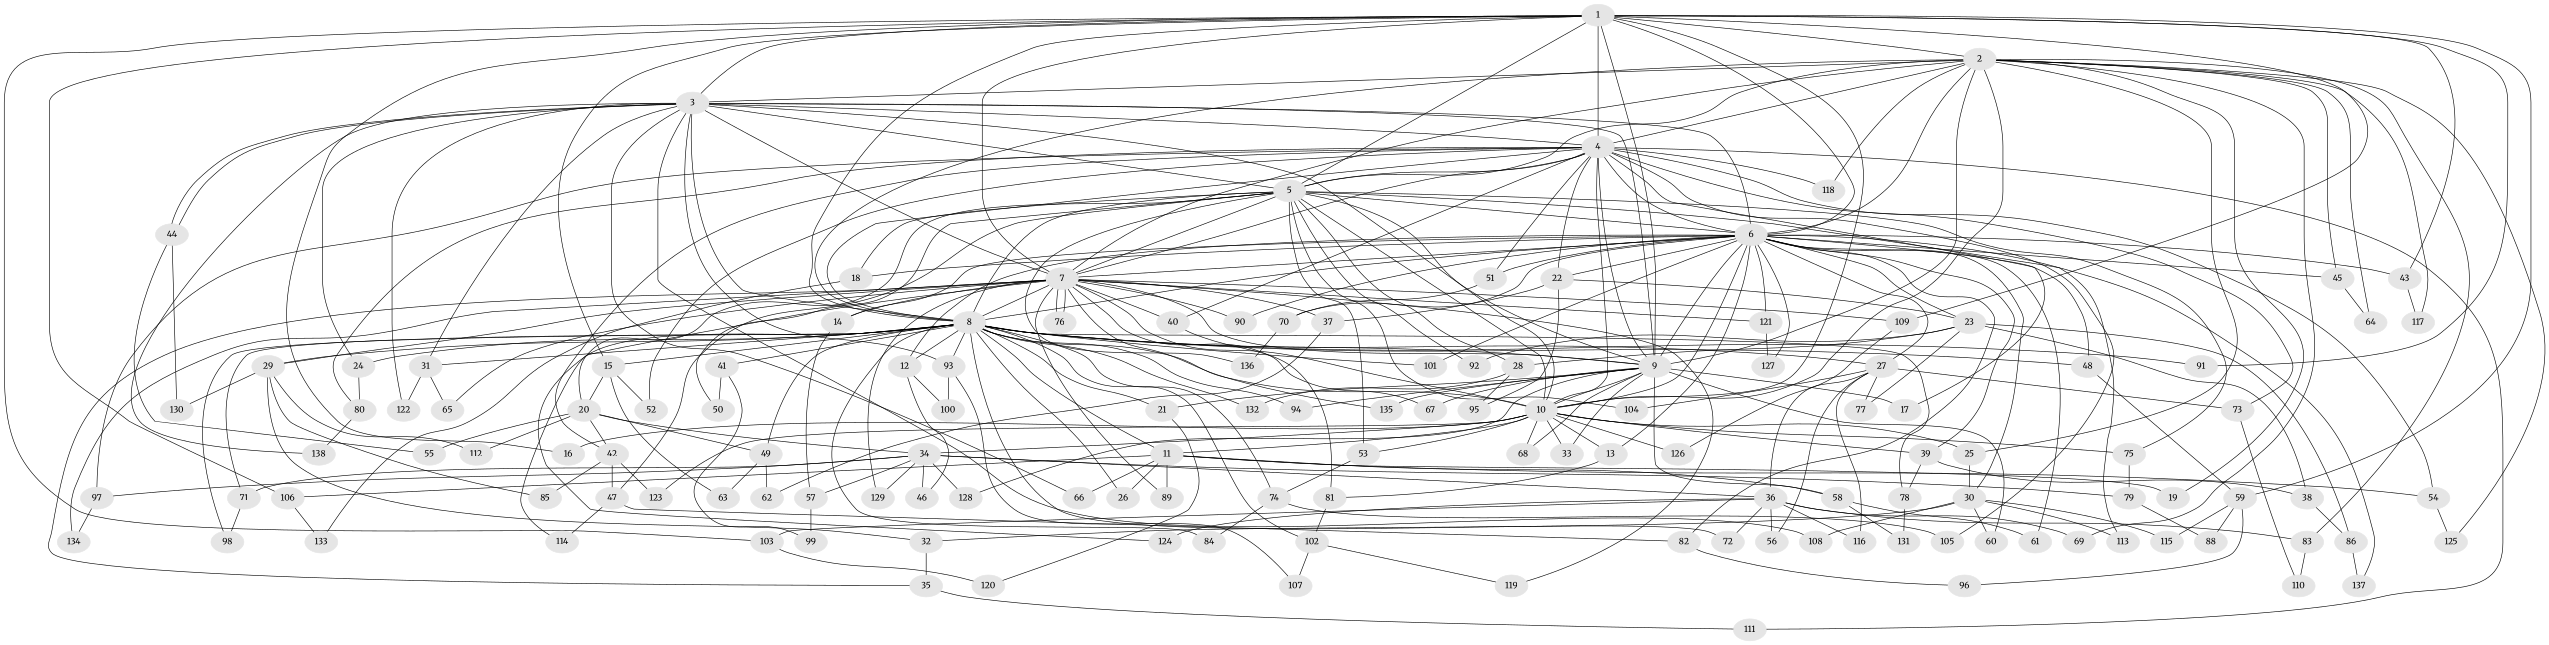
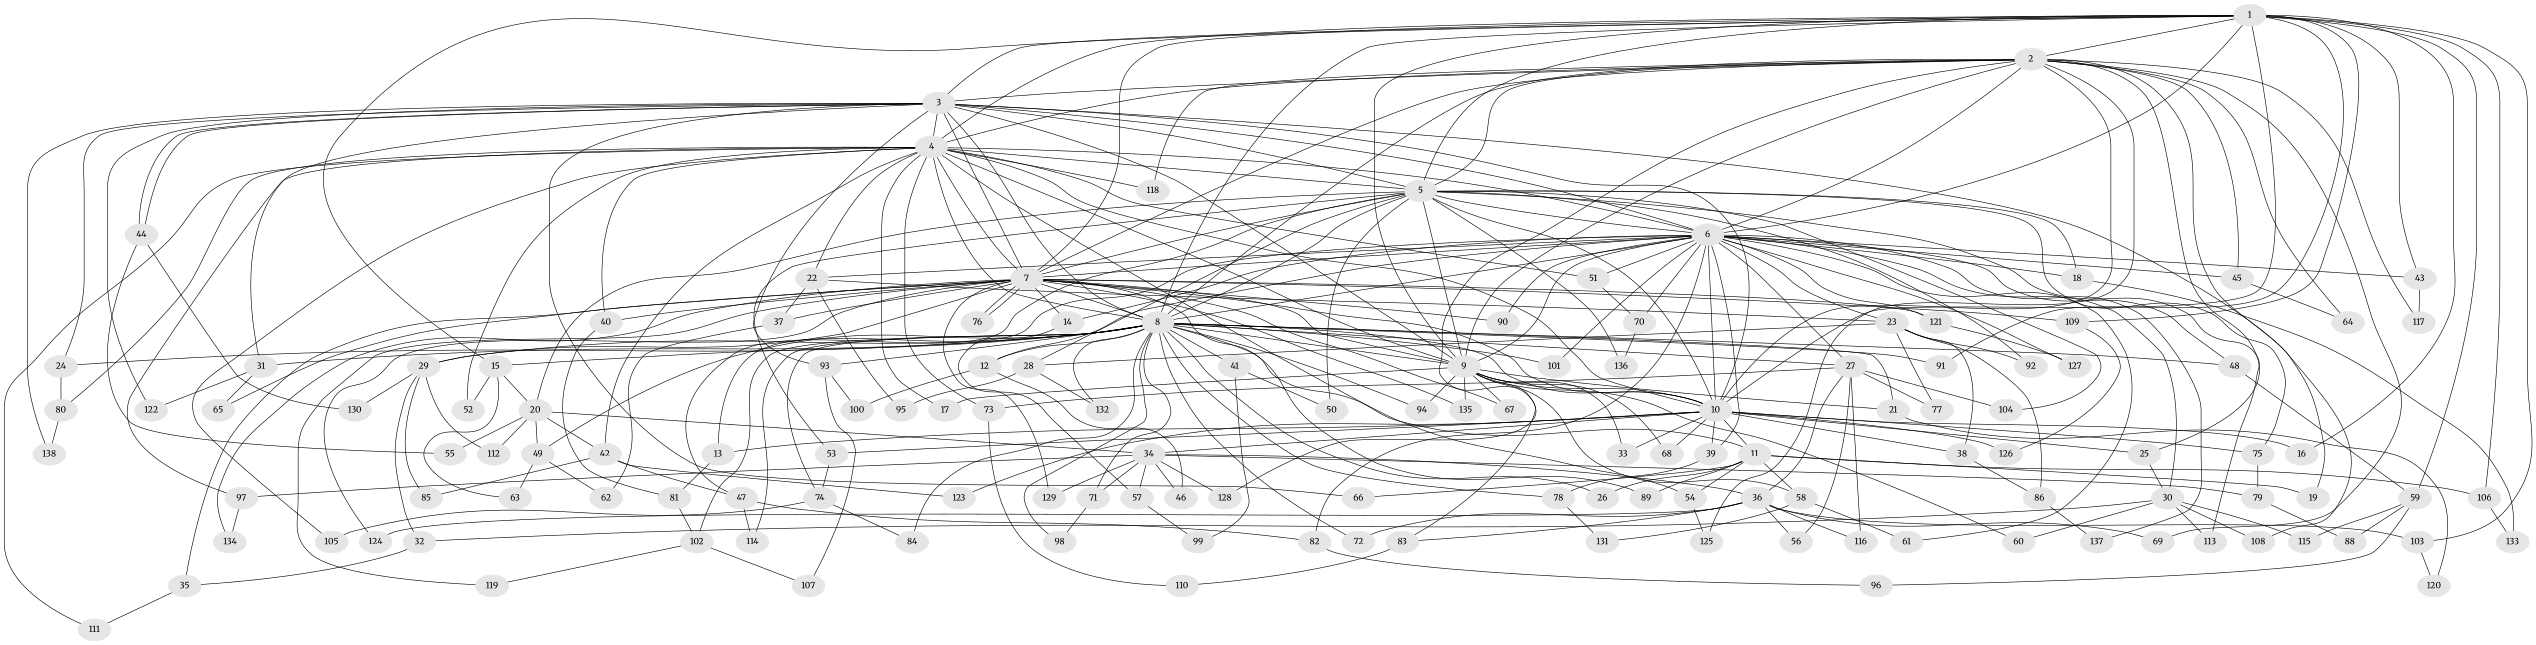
edge "39" -- "38": now "10" -- "38"
